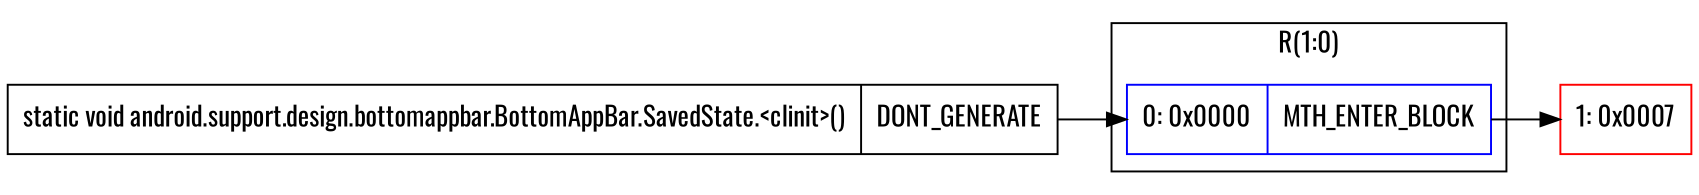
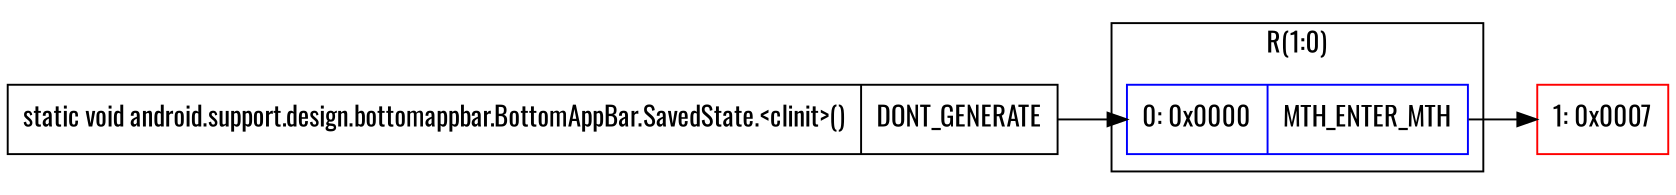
node "0: 0x0000": text "MTH_ENTER_BLOCK" -> "MTH_ENTER_MTH"
